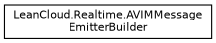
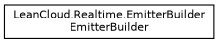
node "LeanCloud.Realtime.AVIMMessage EmitterBuilder": label "LeanCloud.Realtime.AVIMMessage EmitterBuilder" -> "LeanCloud.Realtime.EmitterBuilder EmitterBuilder"
